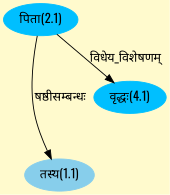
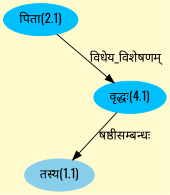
edge "पिता(2.1)" -> "तस्य(1.1)": now "वृद्धः(4.1)" -> "तस्य(1.1)"
